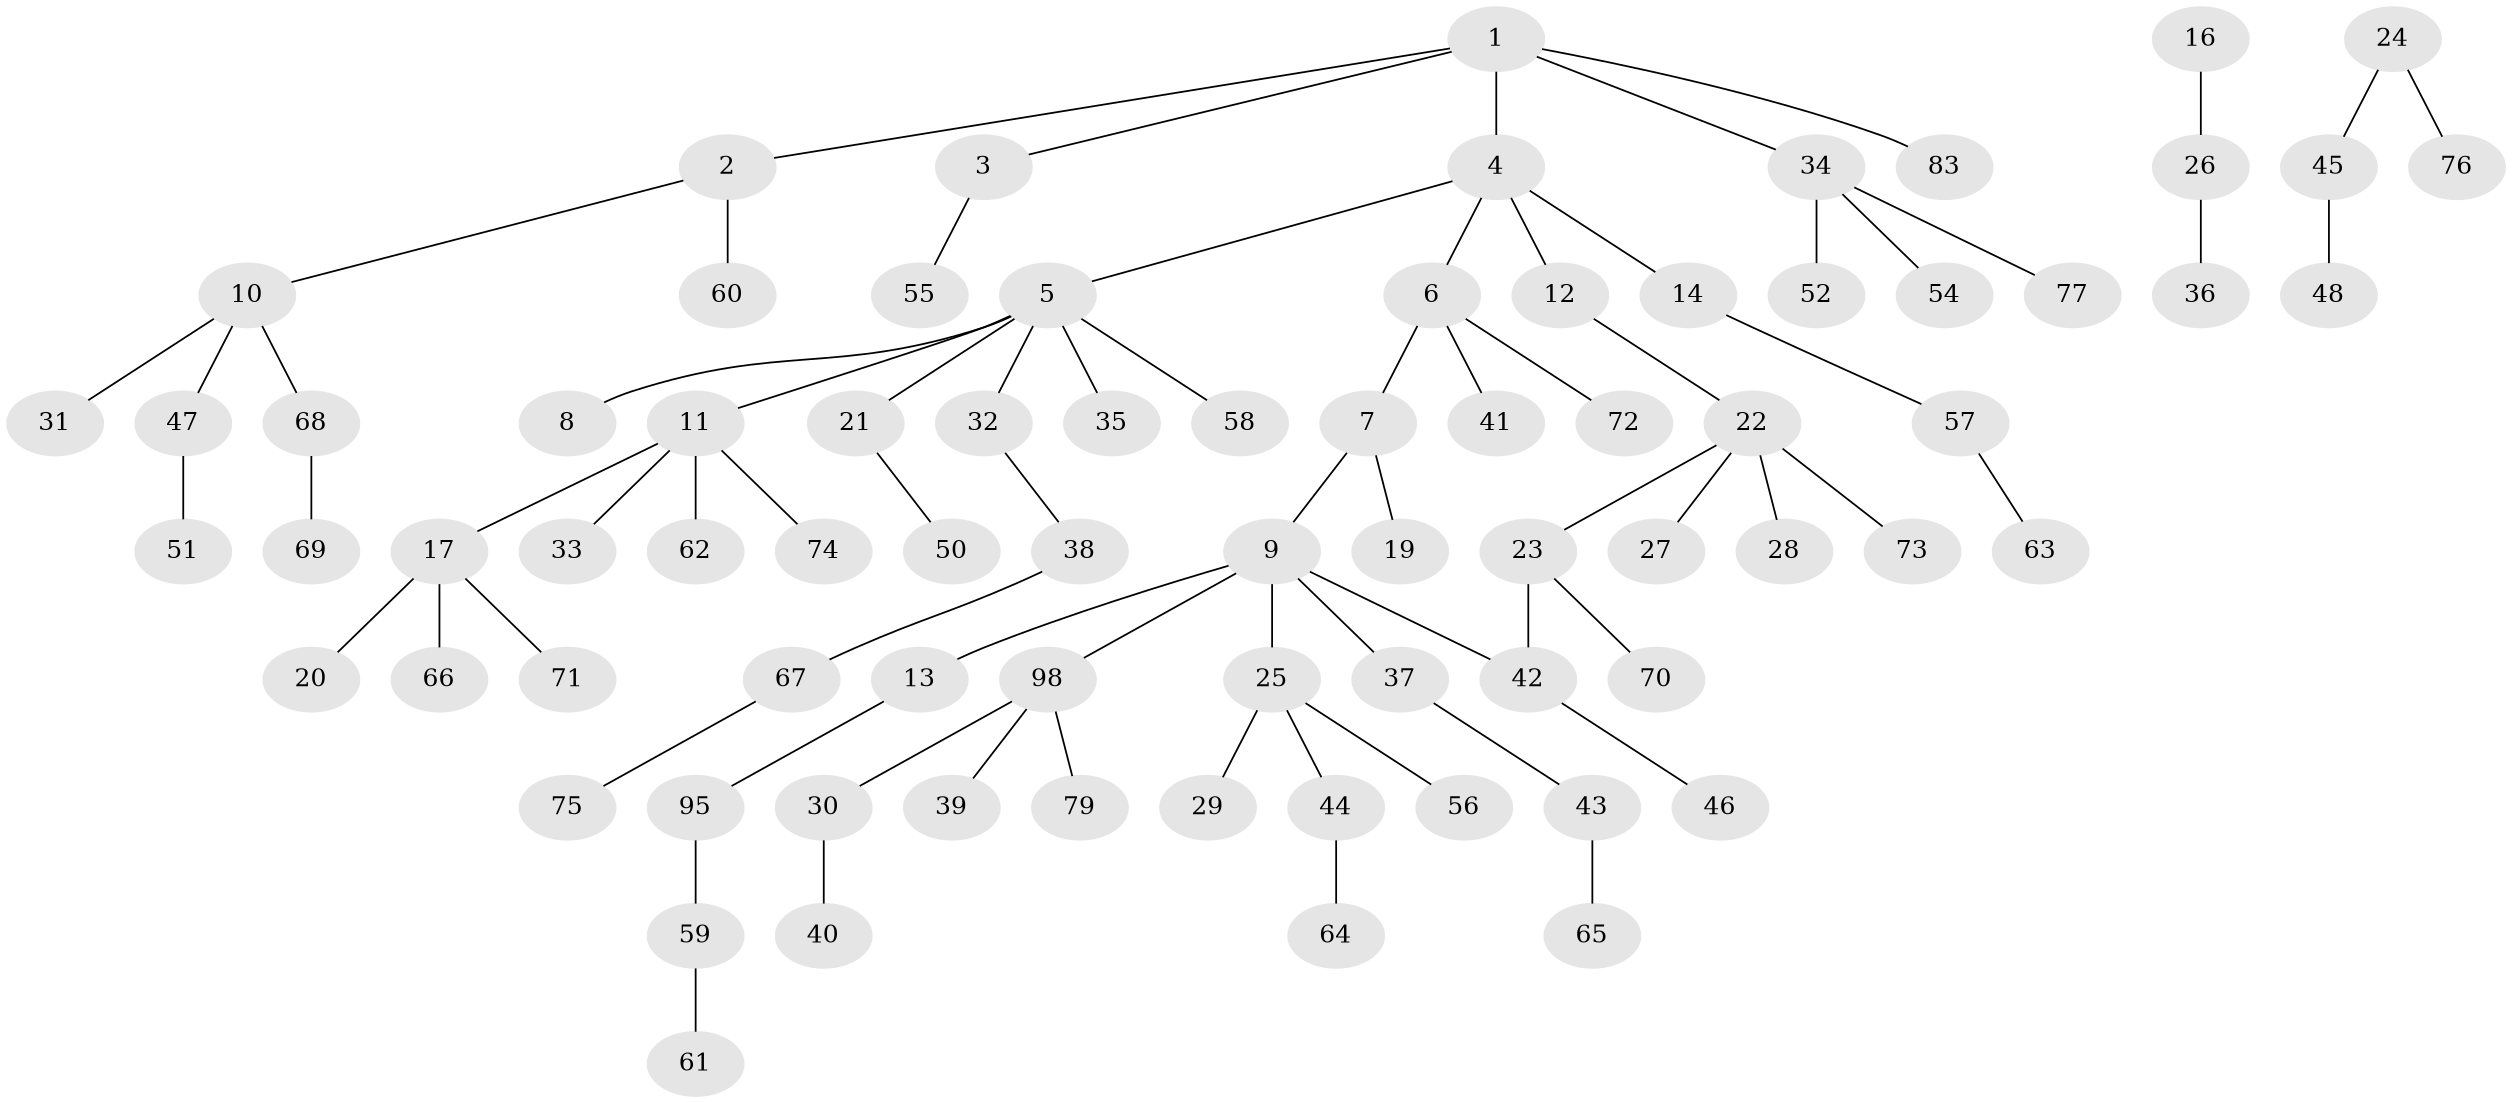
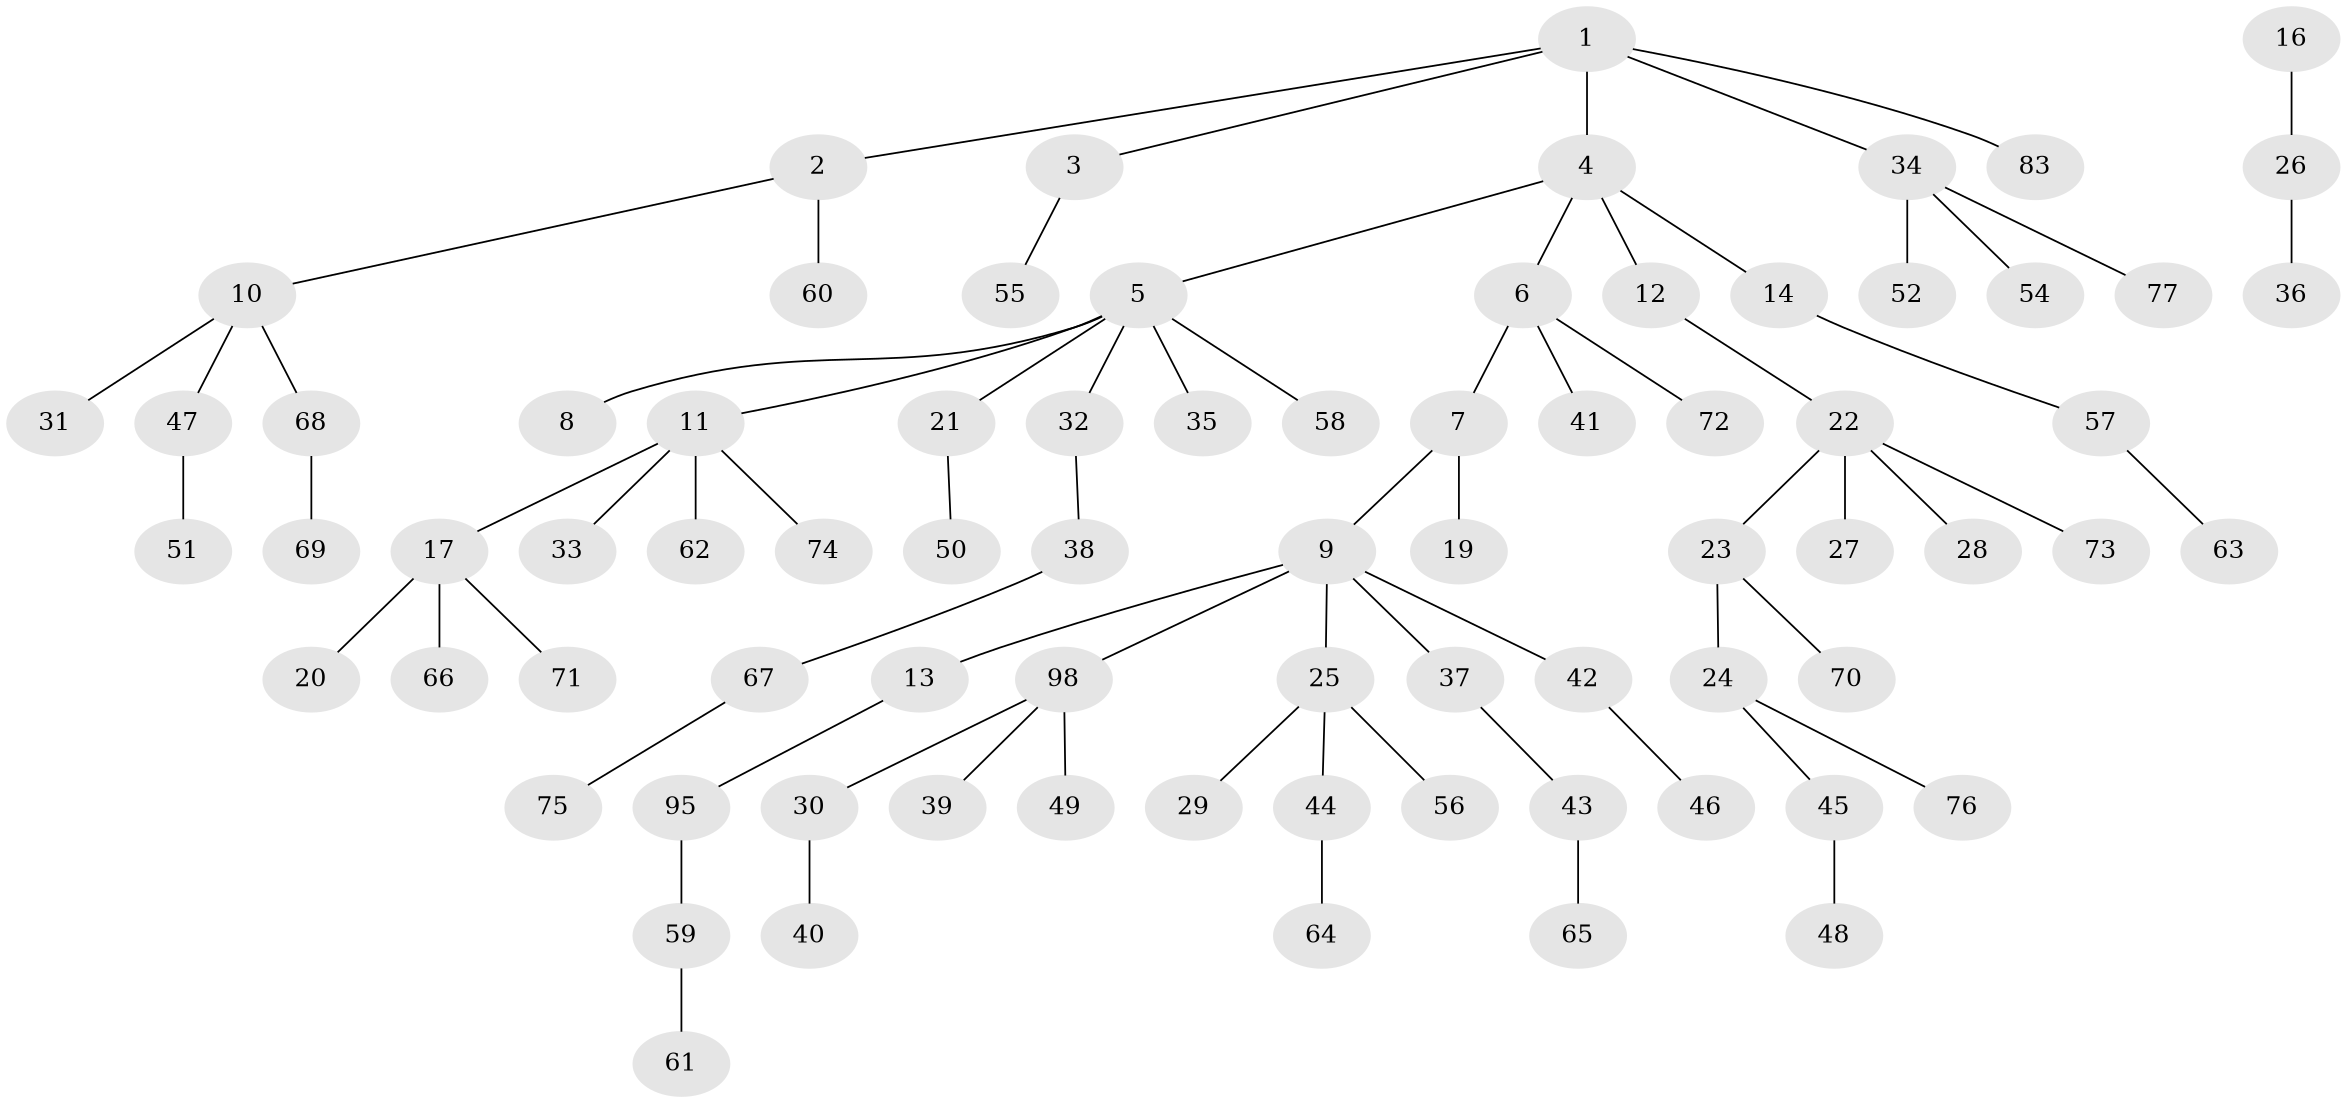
edge "23" -- "42": now "23" -- "24"
node "79": label "79" -> "49"
